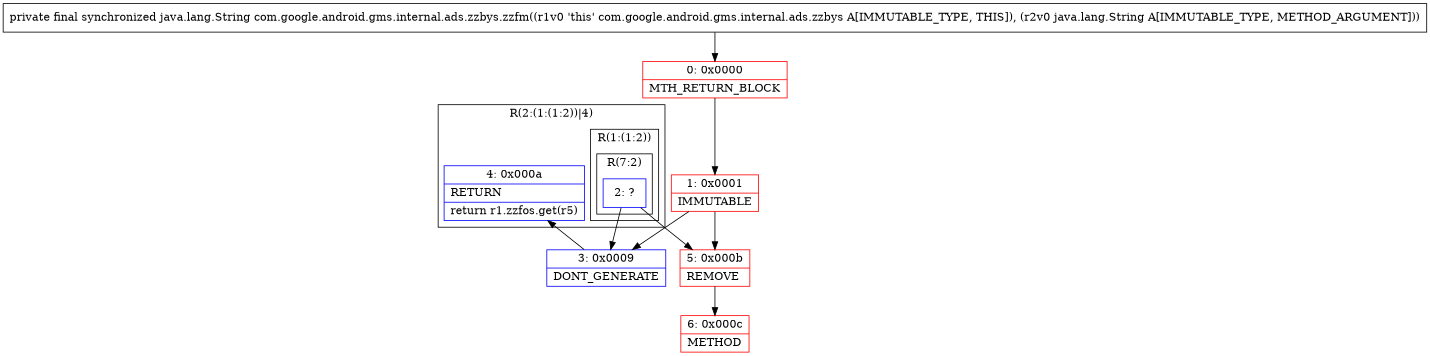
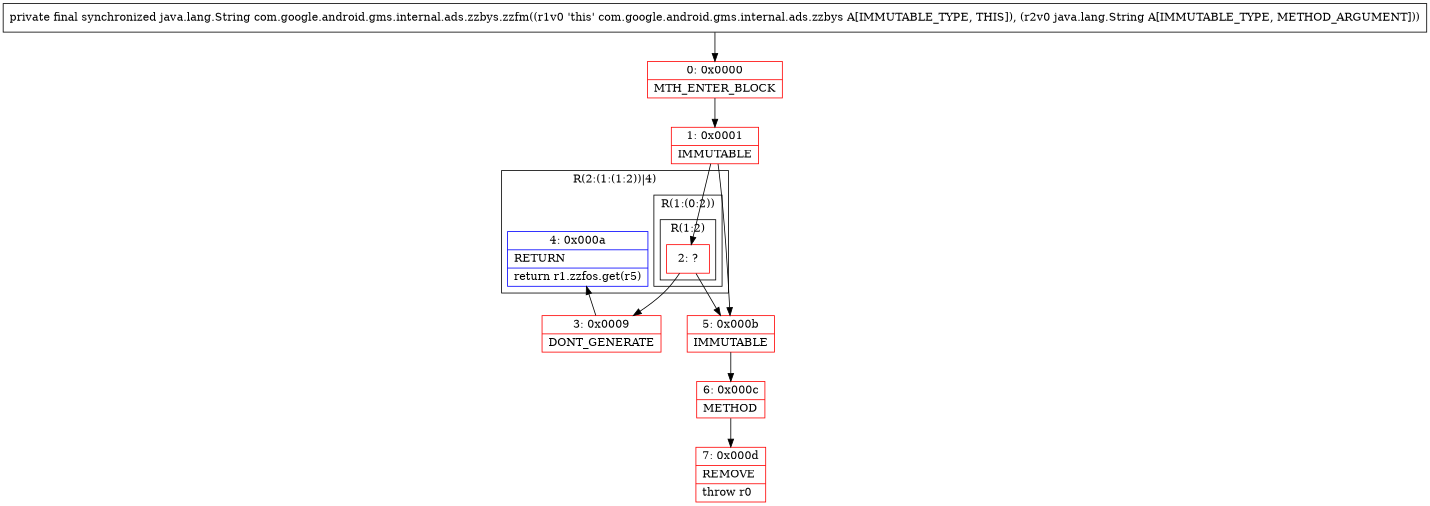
node "0: 0x0000": text "MTH_RETURN_BLOCK" -> "MTH_ENTER_BLOCK"
cluster "R(1:(1:2))": label "R(1:(1:2))" -> "R(1:(0:2))"
cluster "R(7:2)": label "R(7:2)" -> "R(1:2)"
node "2: ?": color blue -> red
edge "1: 0x0001" -> "3: 0x0009": now "1: 0x0001" -> "2: ?"
node "3: 0x0009": color blue -> red
node "5: 0x000b": text "REMOVE" -> "IMMUTABLE"
node "7: 0x000d": added
